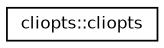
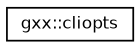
node "cliopts::cliopts": label "cliopts::cliopts" -> "gxx::cliopts"
